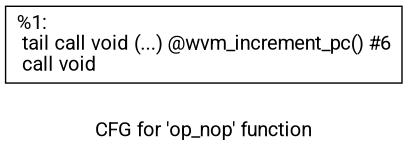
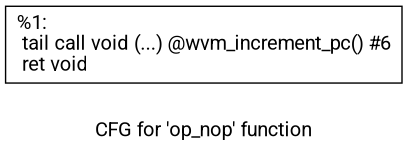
node "%1:": text "call void" -> "ret void"
